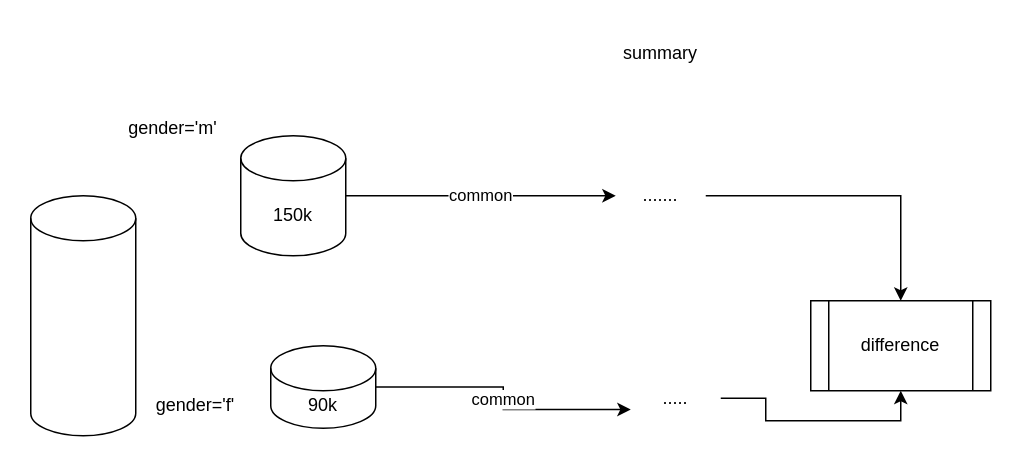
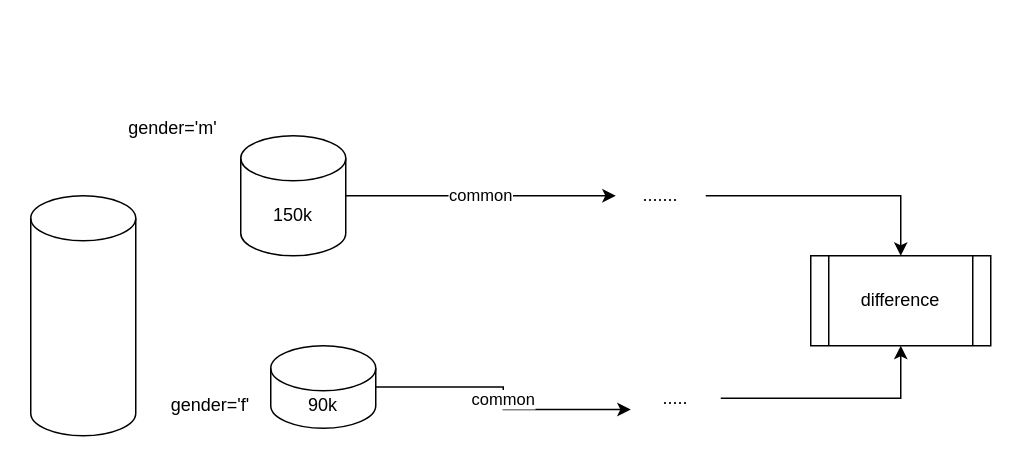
node "summary": removed
node "difference": moved (901, 346) -> (901, 301)
node "gender='f'": moved (196, 406) -> (211, 406)
